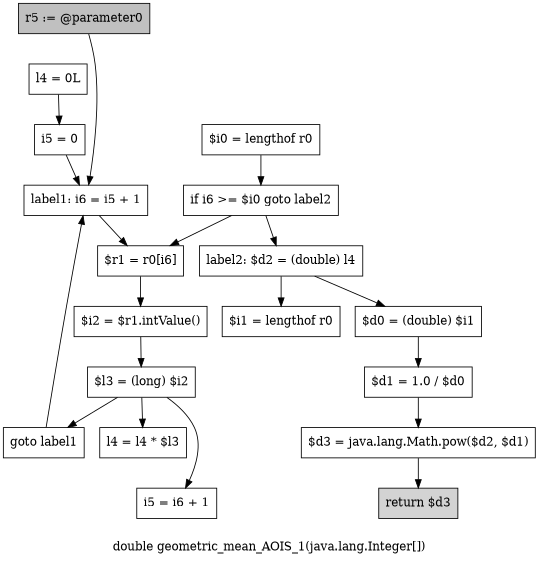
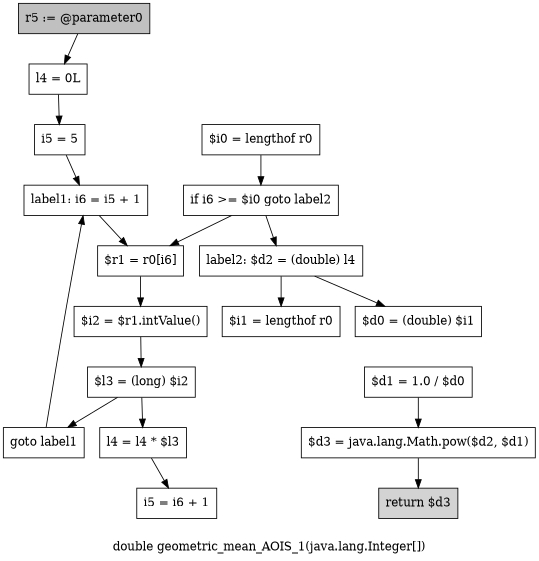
edge "r5 := @parameter0" -> "label1: i6 = i5 + 1": now "r5 := @parameter0" -> "l4 = 0L"
node "i5 = 0": label "i5 = 0" -> "i5 = 5"
edge "$d0 = (double) $i1" -> "$d1 = 1.0 / $d0": removed
edge "$l3 = (long) $i2" -> "i5 = i6 + 1": now "l4 = l4 * $l3" -> "i5 = i6 + 1"
